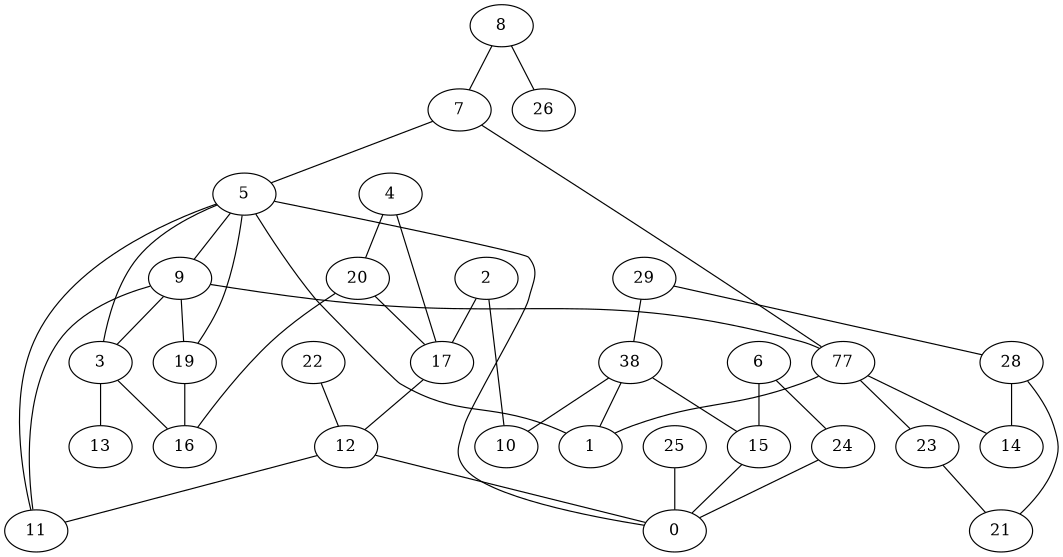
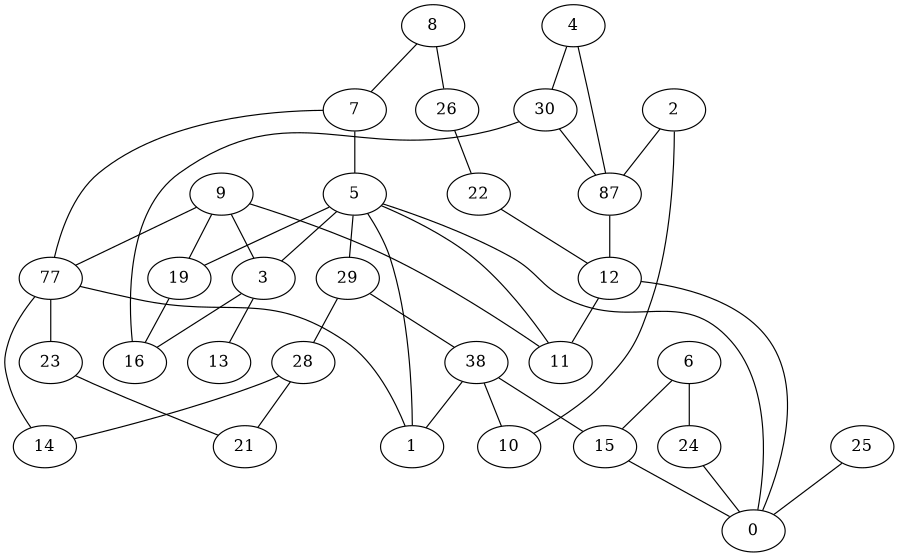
edge "26" -- "22": added
edge "5" -- "9": now "5" -- "29"
node "20": label "20" -> "30"
node "17": label "17" -> "87"
